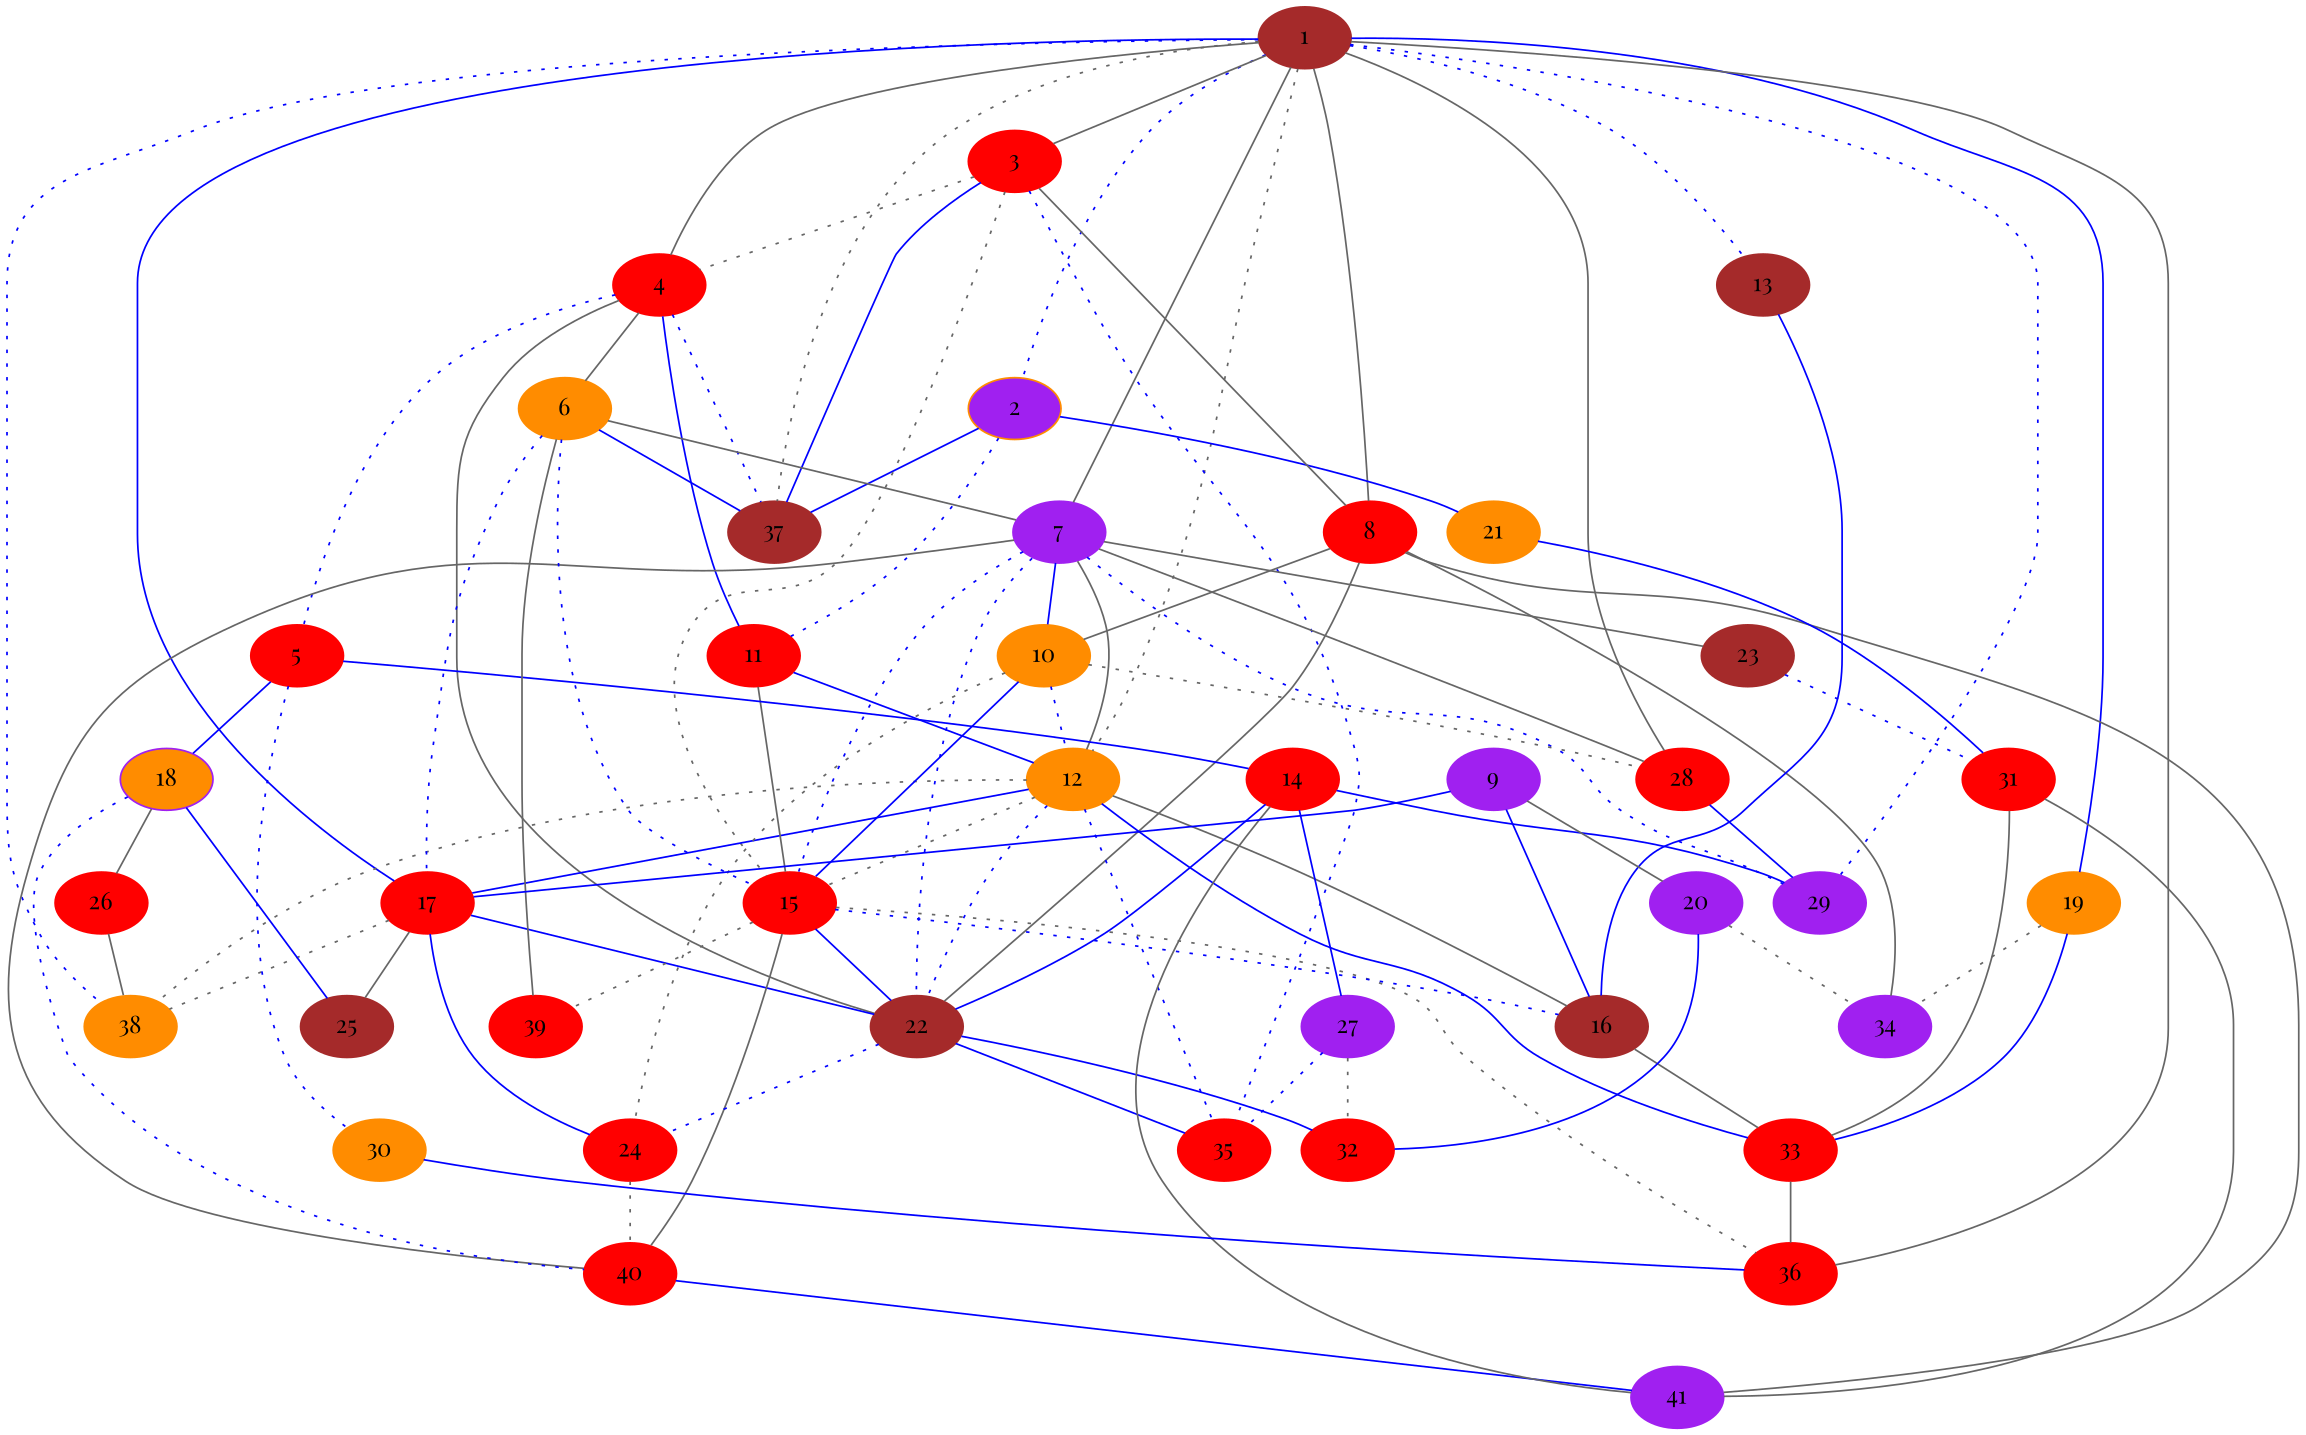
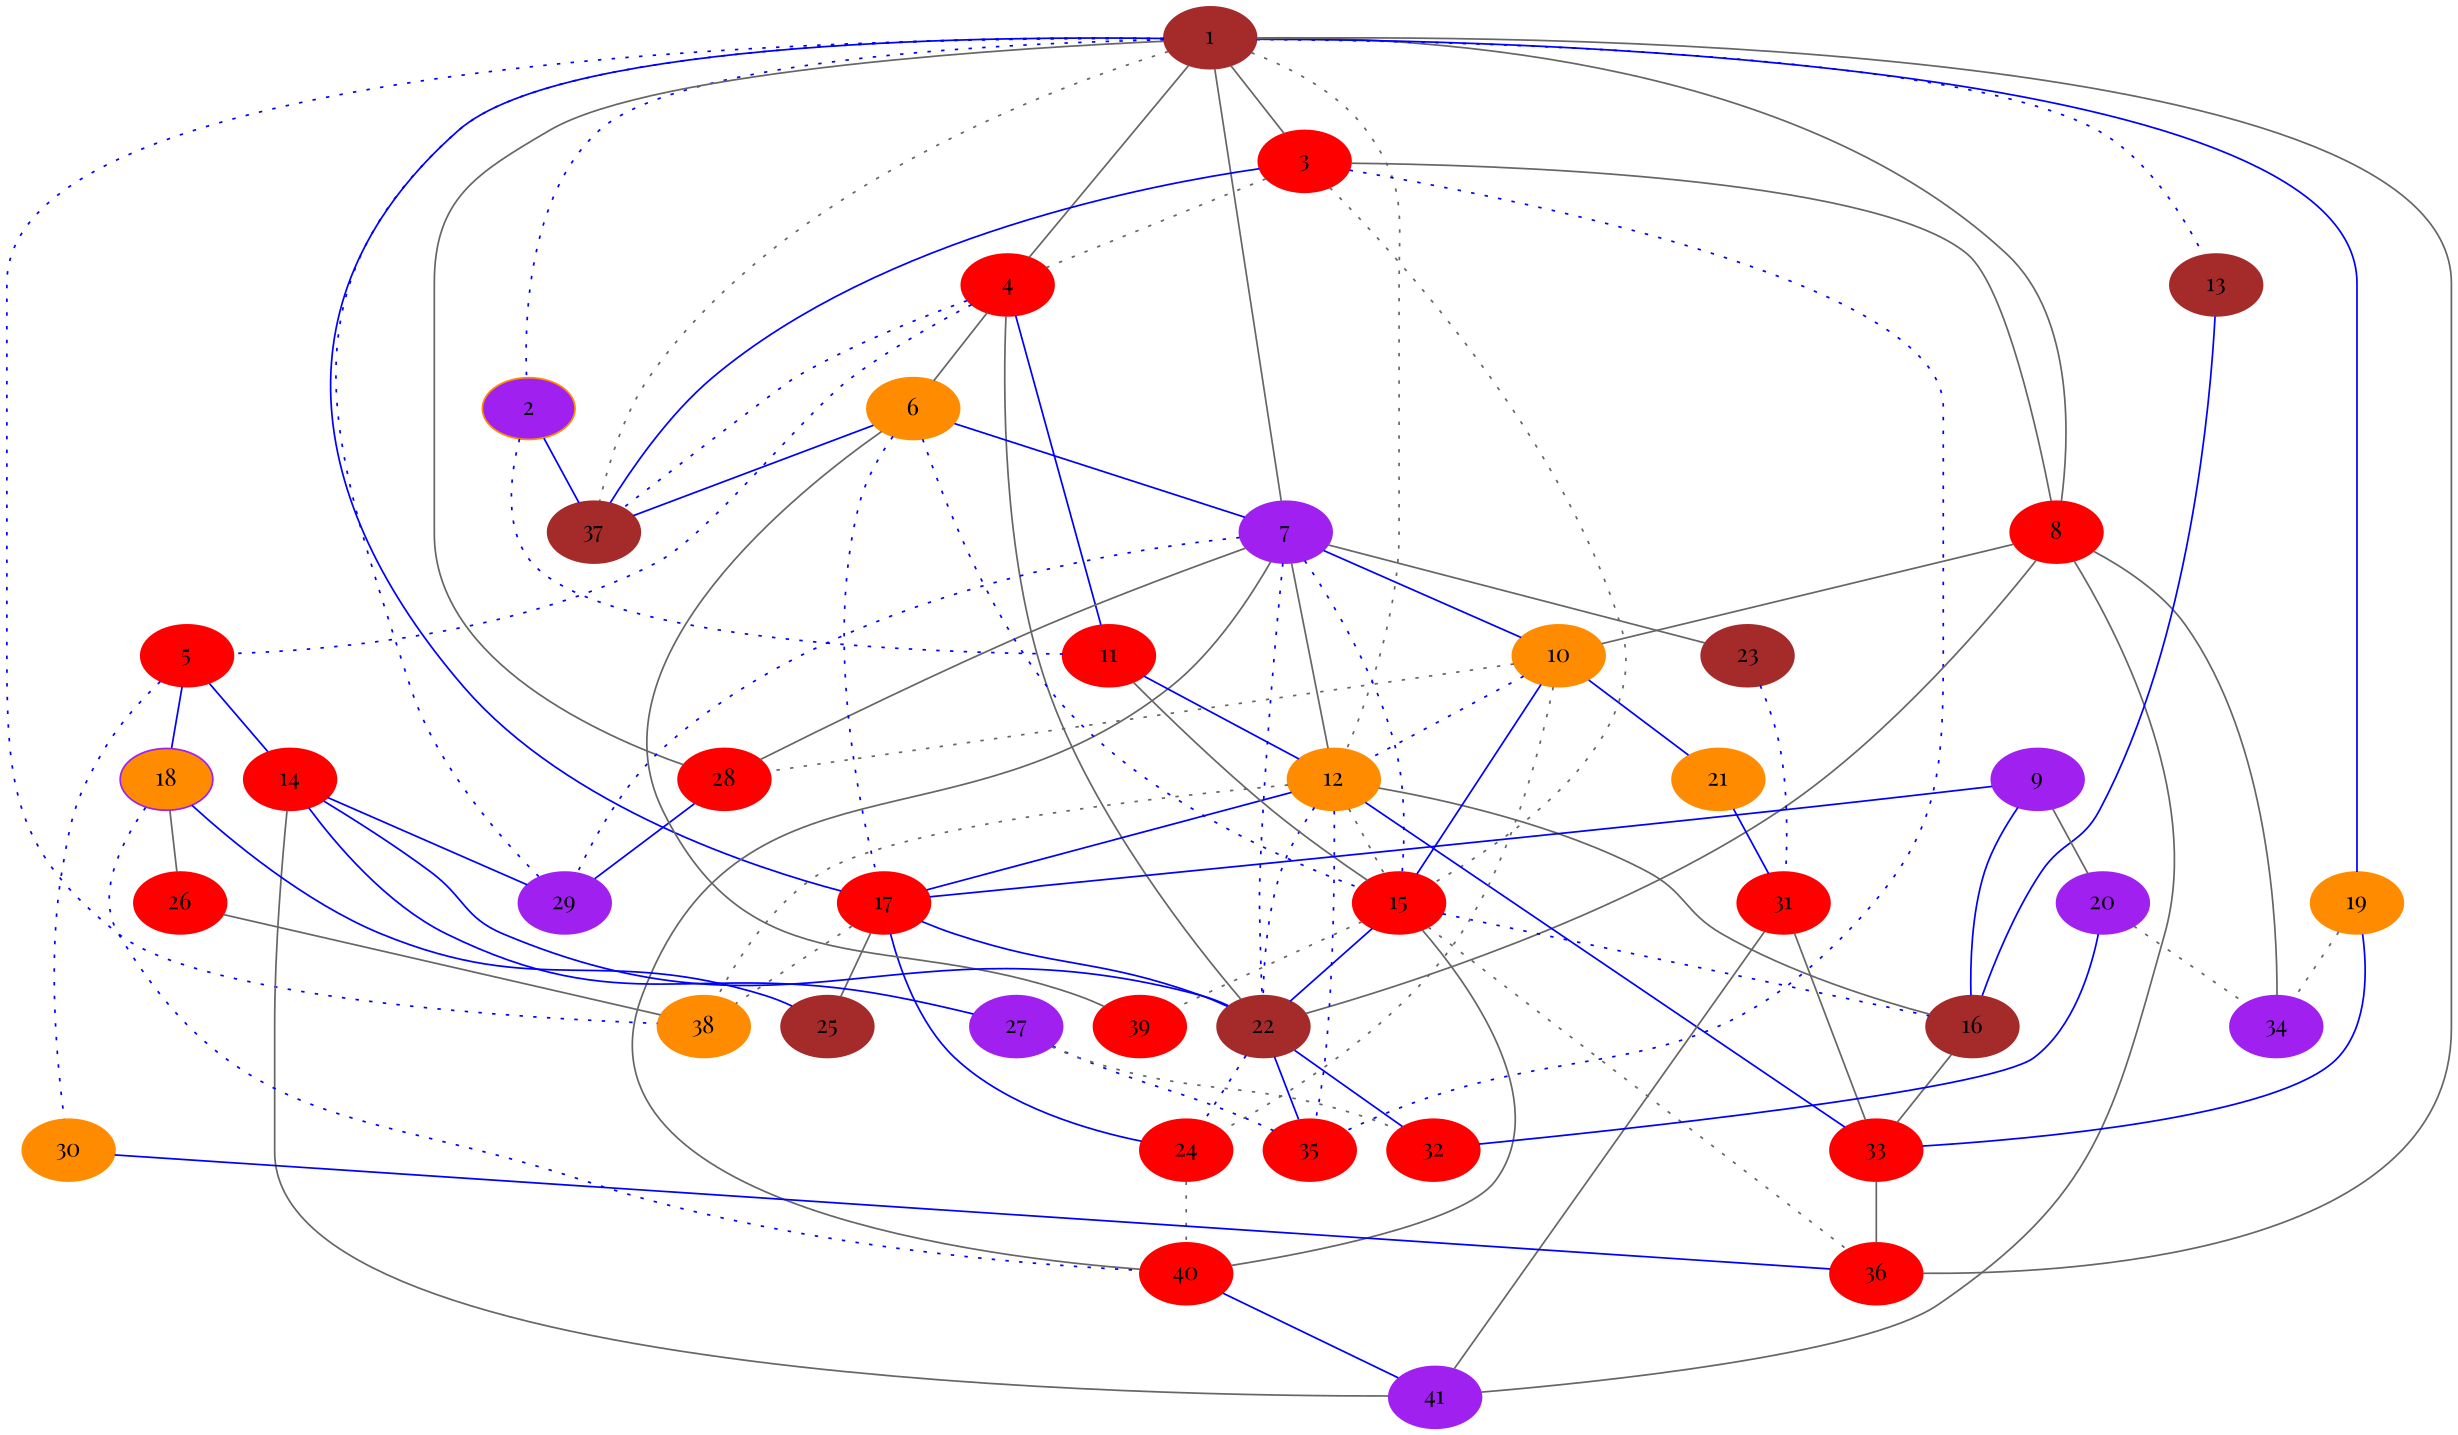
edge "2" -- "21": now "10" -- "21"
edge "6" -- "7": color gray40 -> blue
